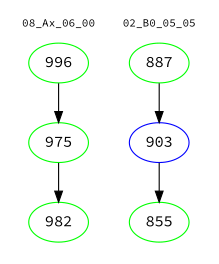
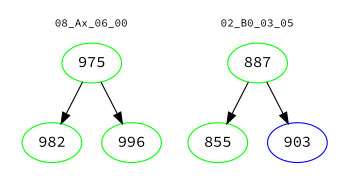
cluster "02_B0_05_05": label "02_B0_05_05" -> "02_B0_03_05"
edge "996" -> "975": reversed
edge "903" -> "855": now "887" -> "855"
